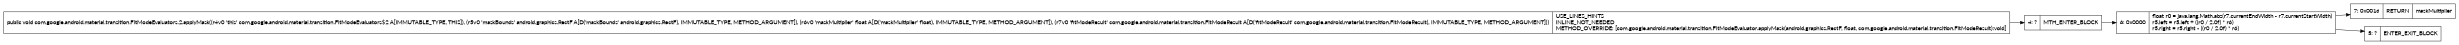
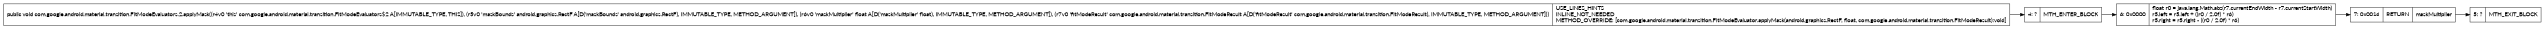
edge "6: 0x0000" -> "5: ?": now "7: 0x001d" -> "5: ?"
node "5: ?": text "ENTER_EXIT_BLOCK" -> "MTH_EXIT_BLOCK"
